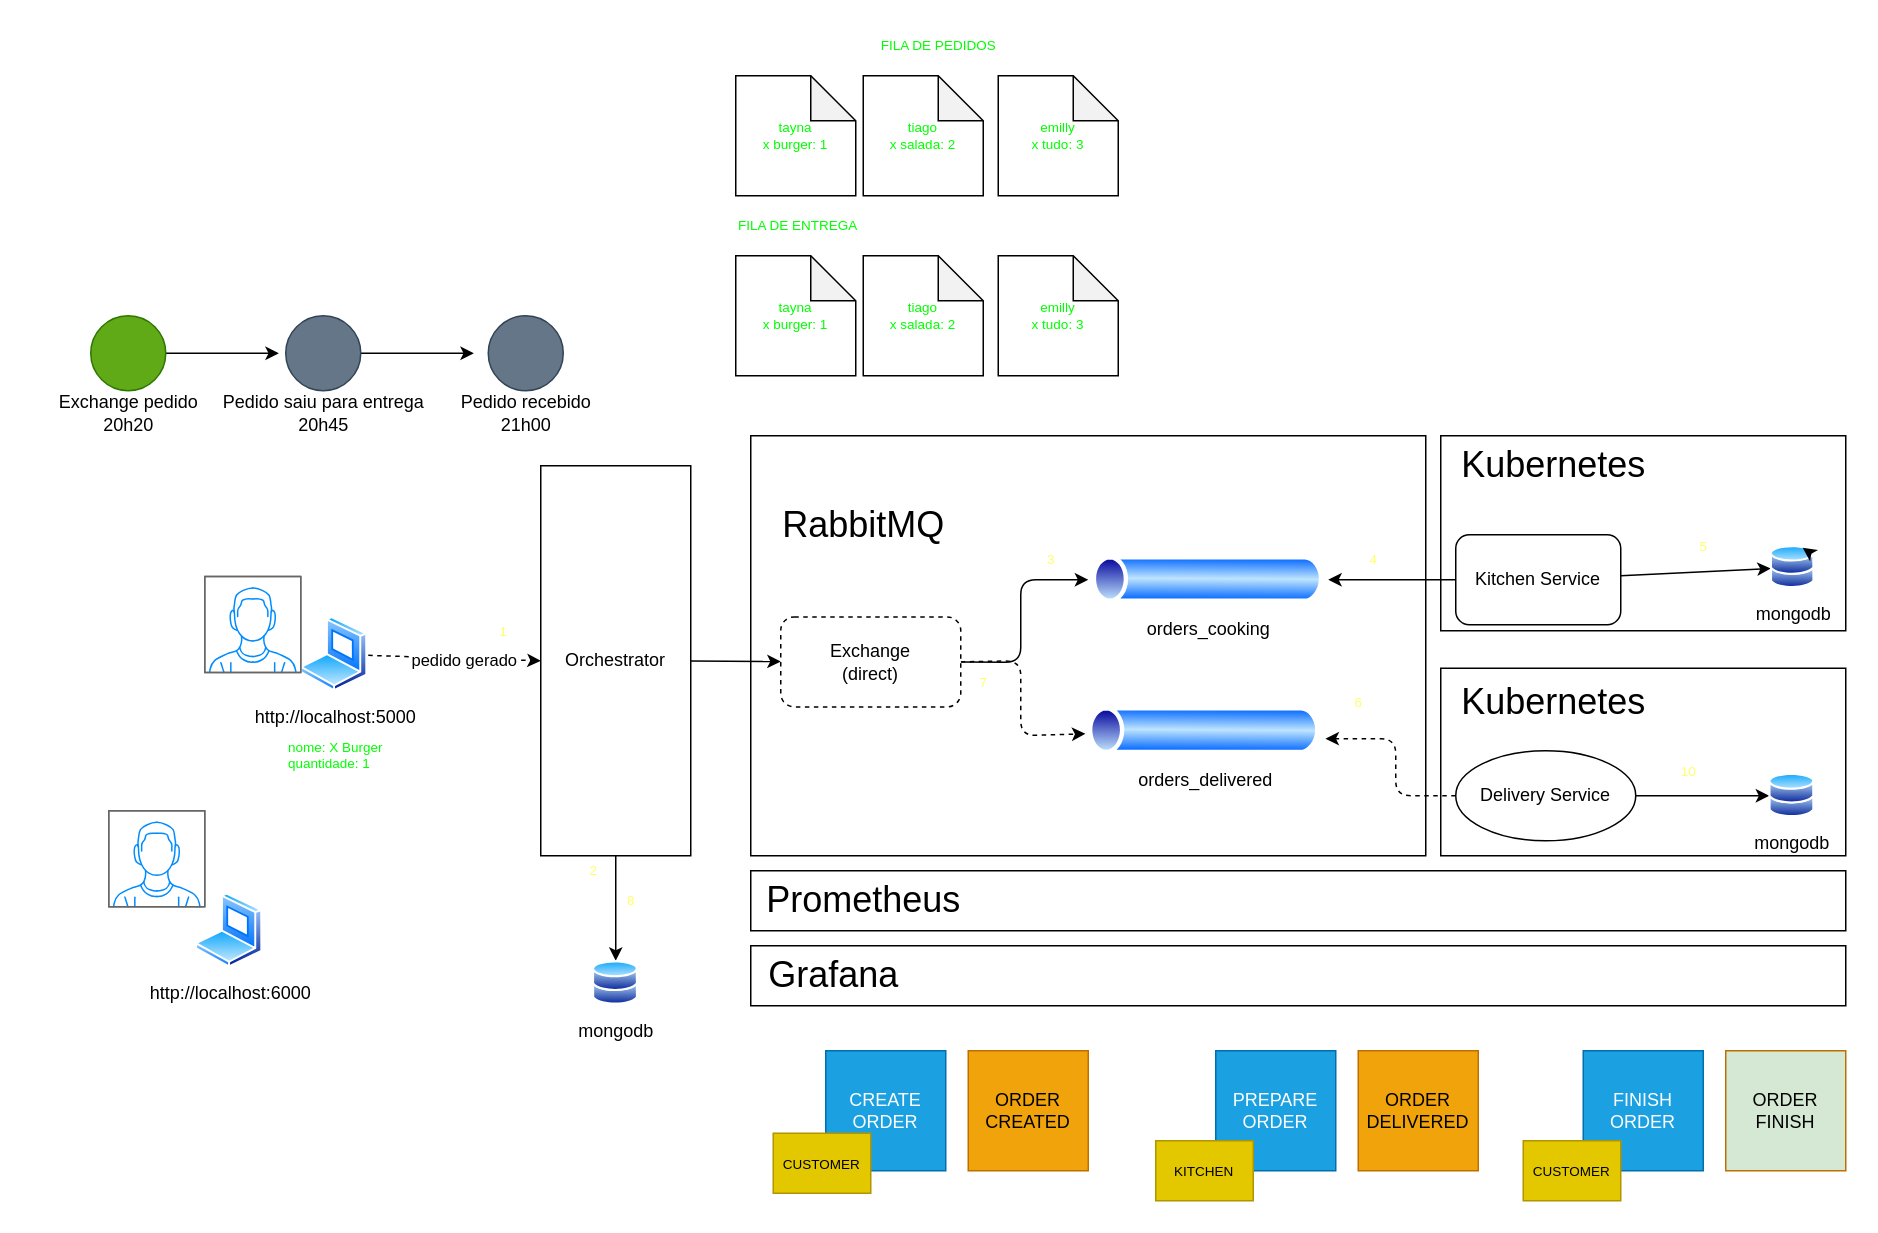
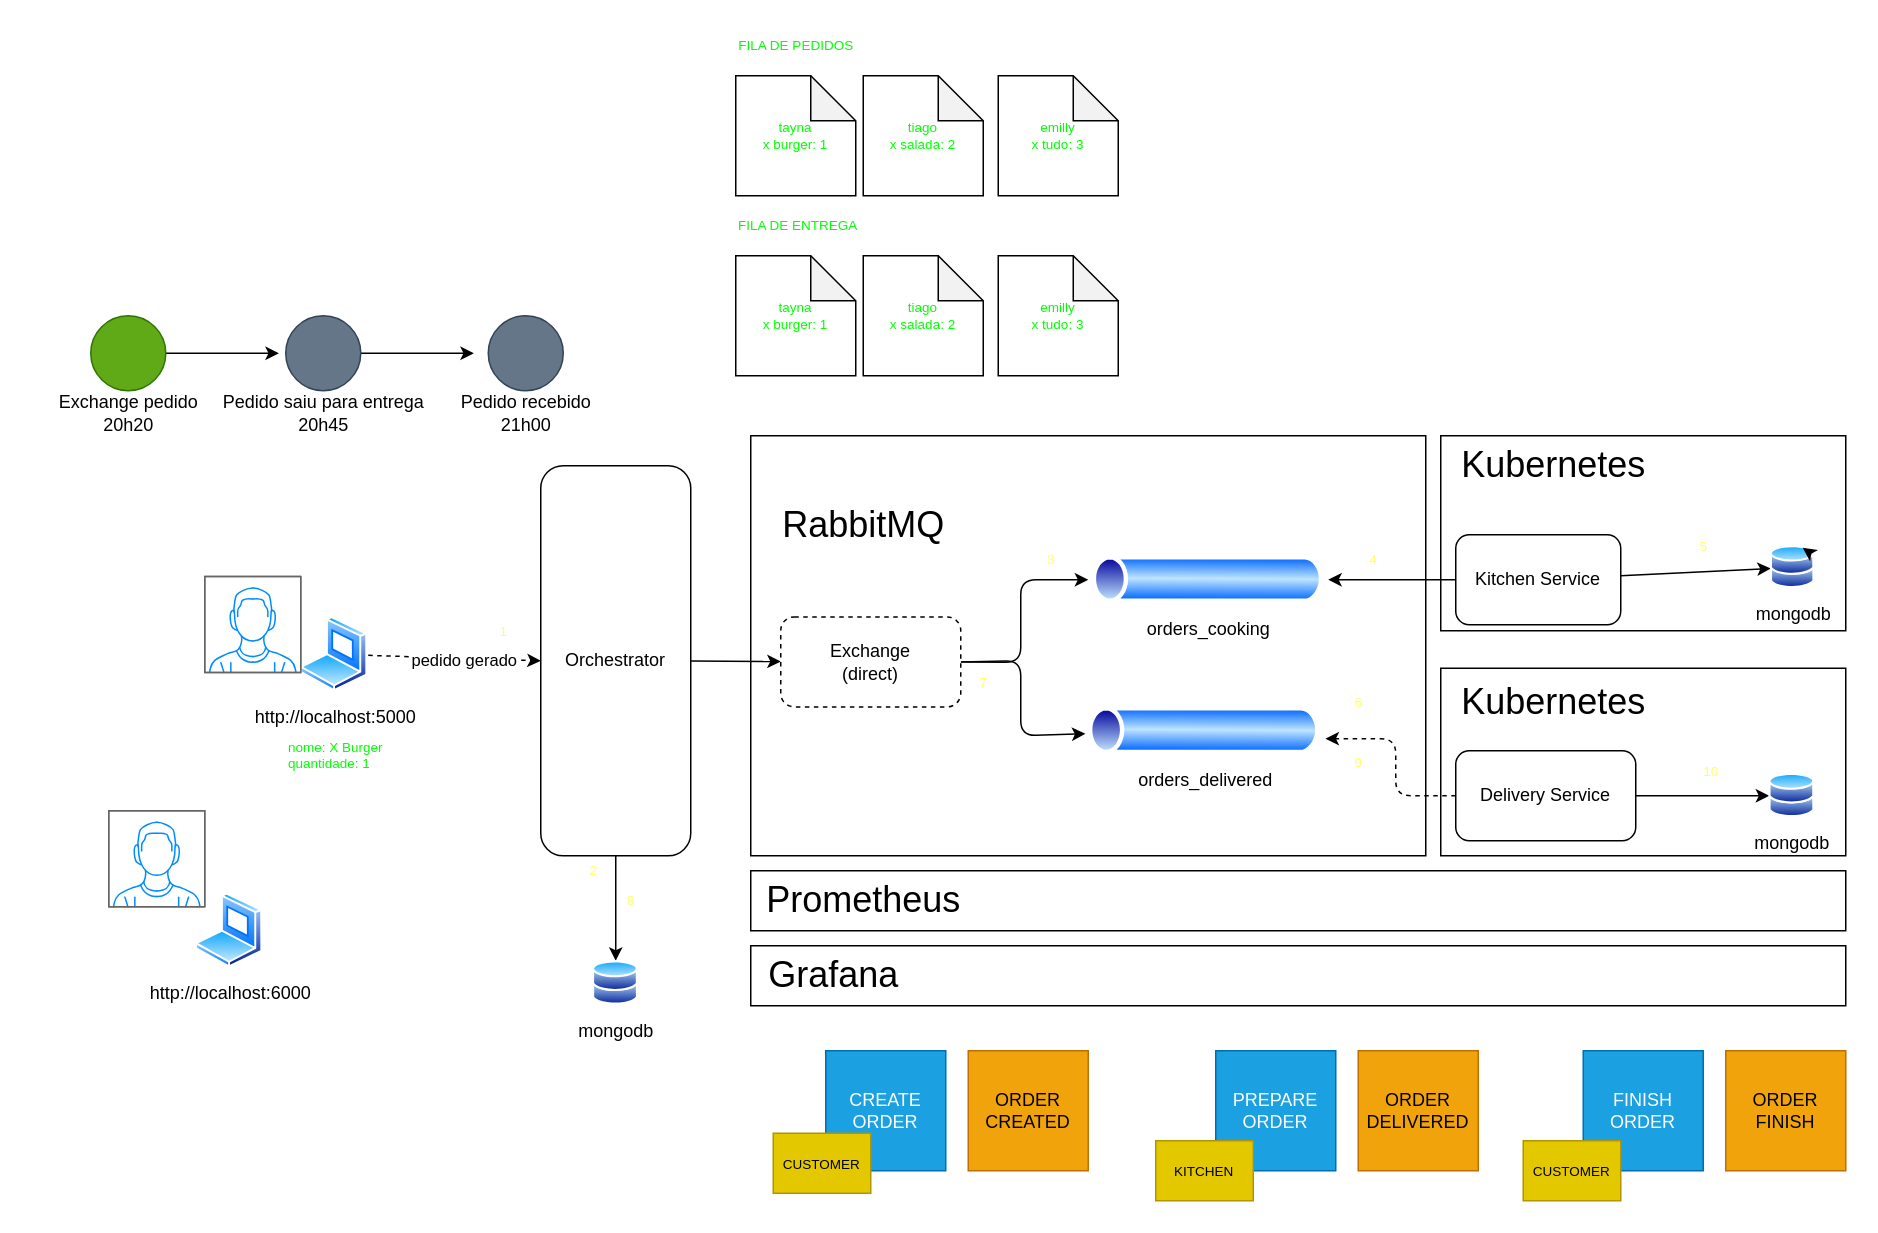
node "FILA DE PEDIDOS": moved (938, 46) -> (796, 46)
node "Orchestrator": shape rectangle -> rounded rectangle
edge "Exchange (direct)" -> "orders_delivered": style dashed -> solid
node "9": added
node "10": moved (1688, 771) -> (1711, 771)
node "Delivery Service": shape ellipse -> rounded rectangle
node "ORDER FINISH": fillcolor #d5e8d4 -> #f0a30a
